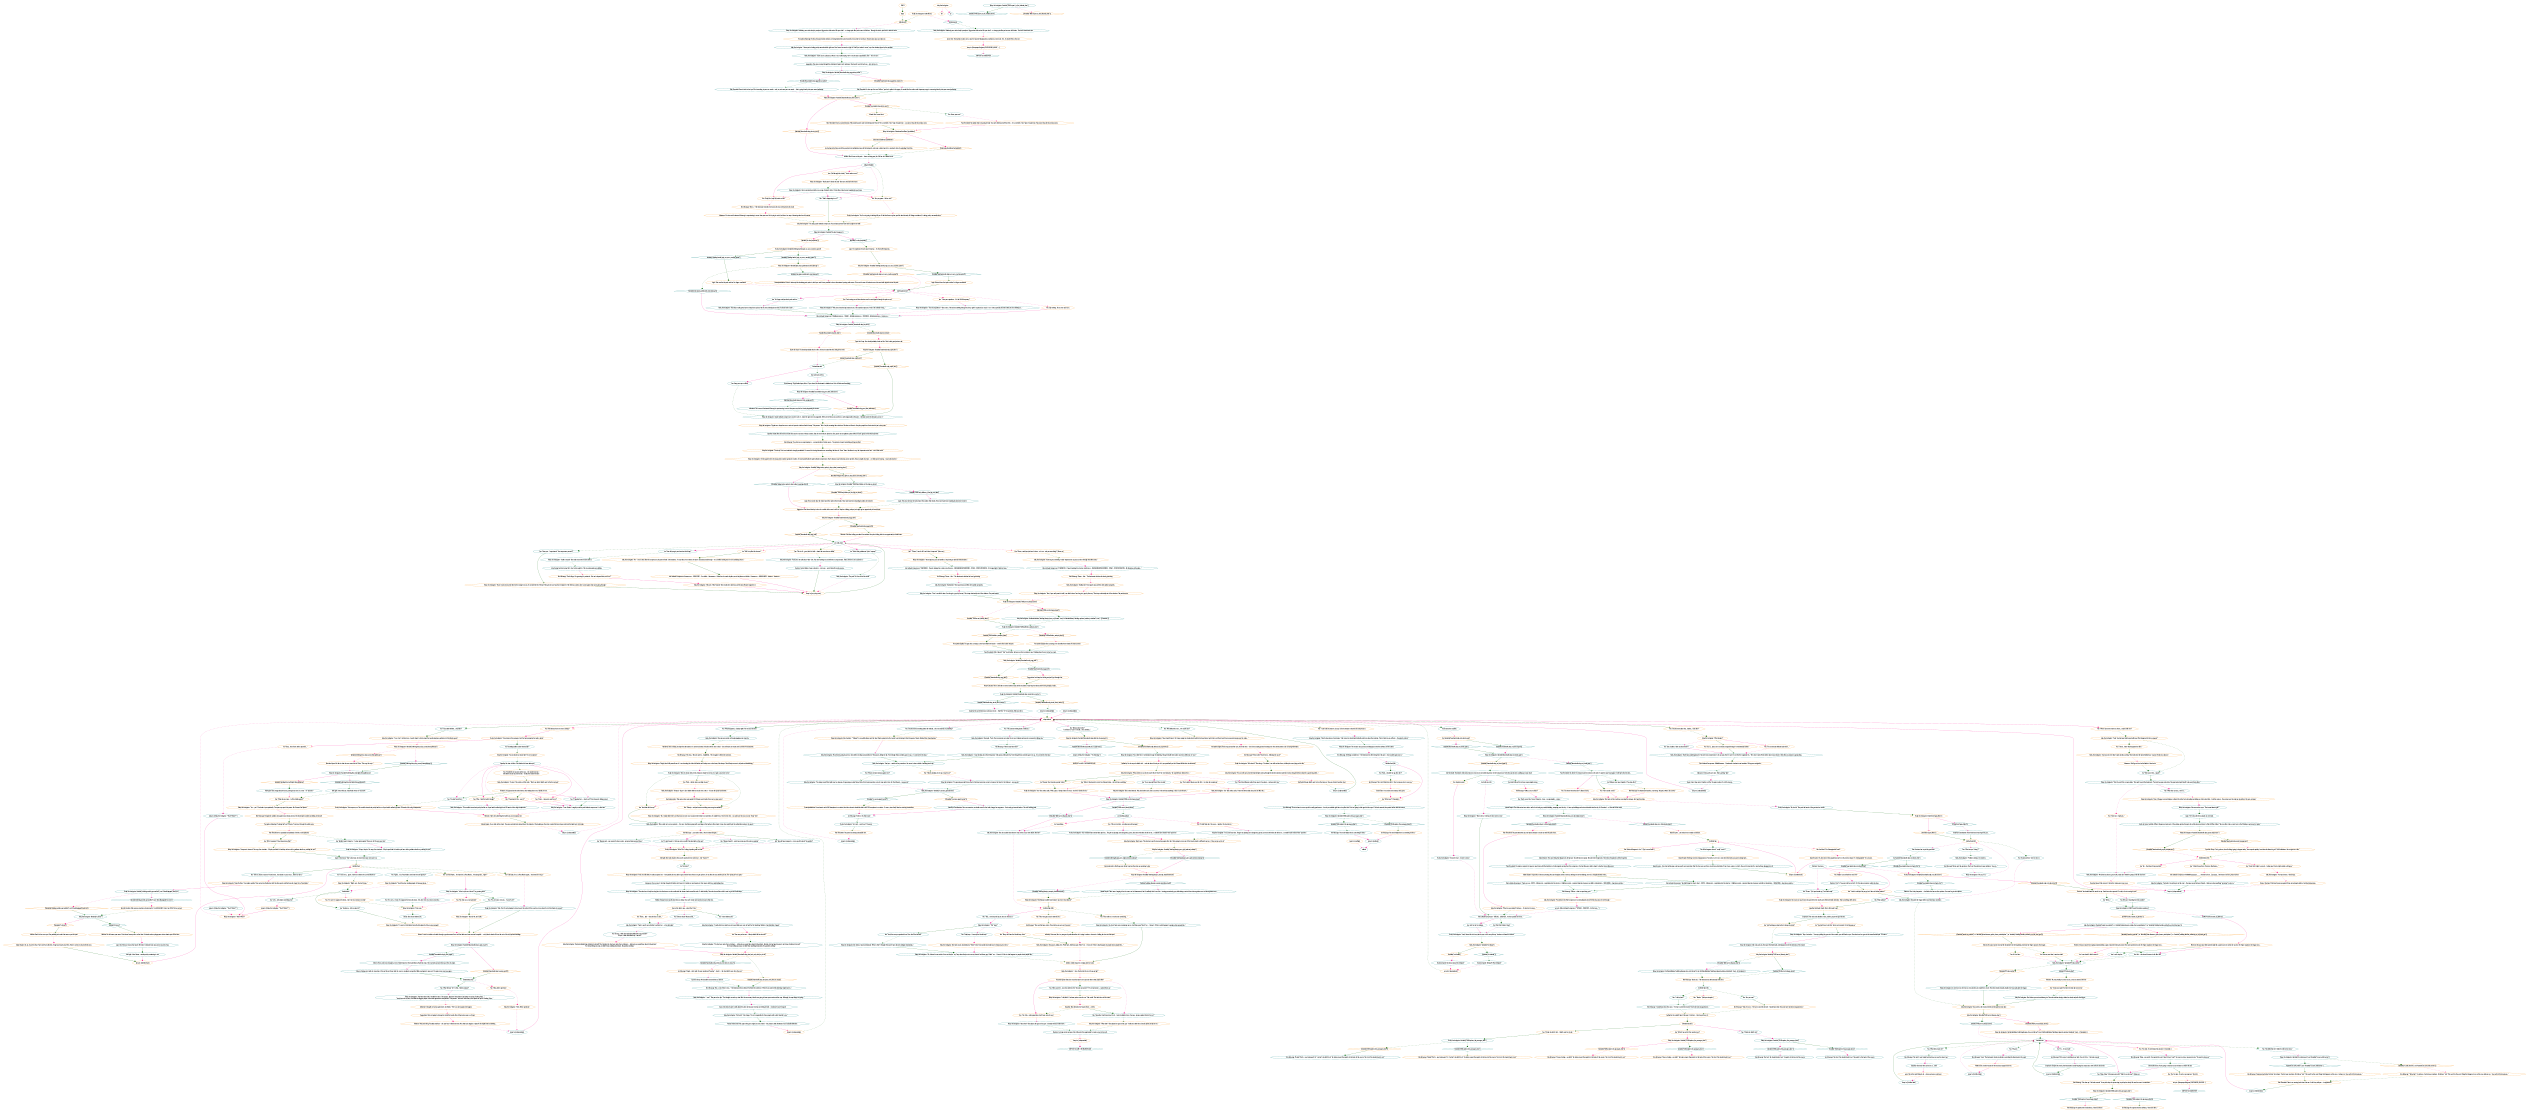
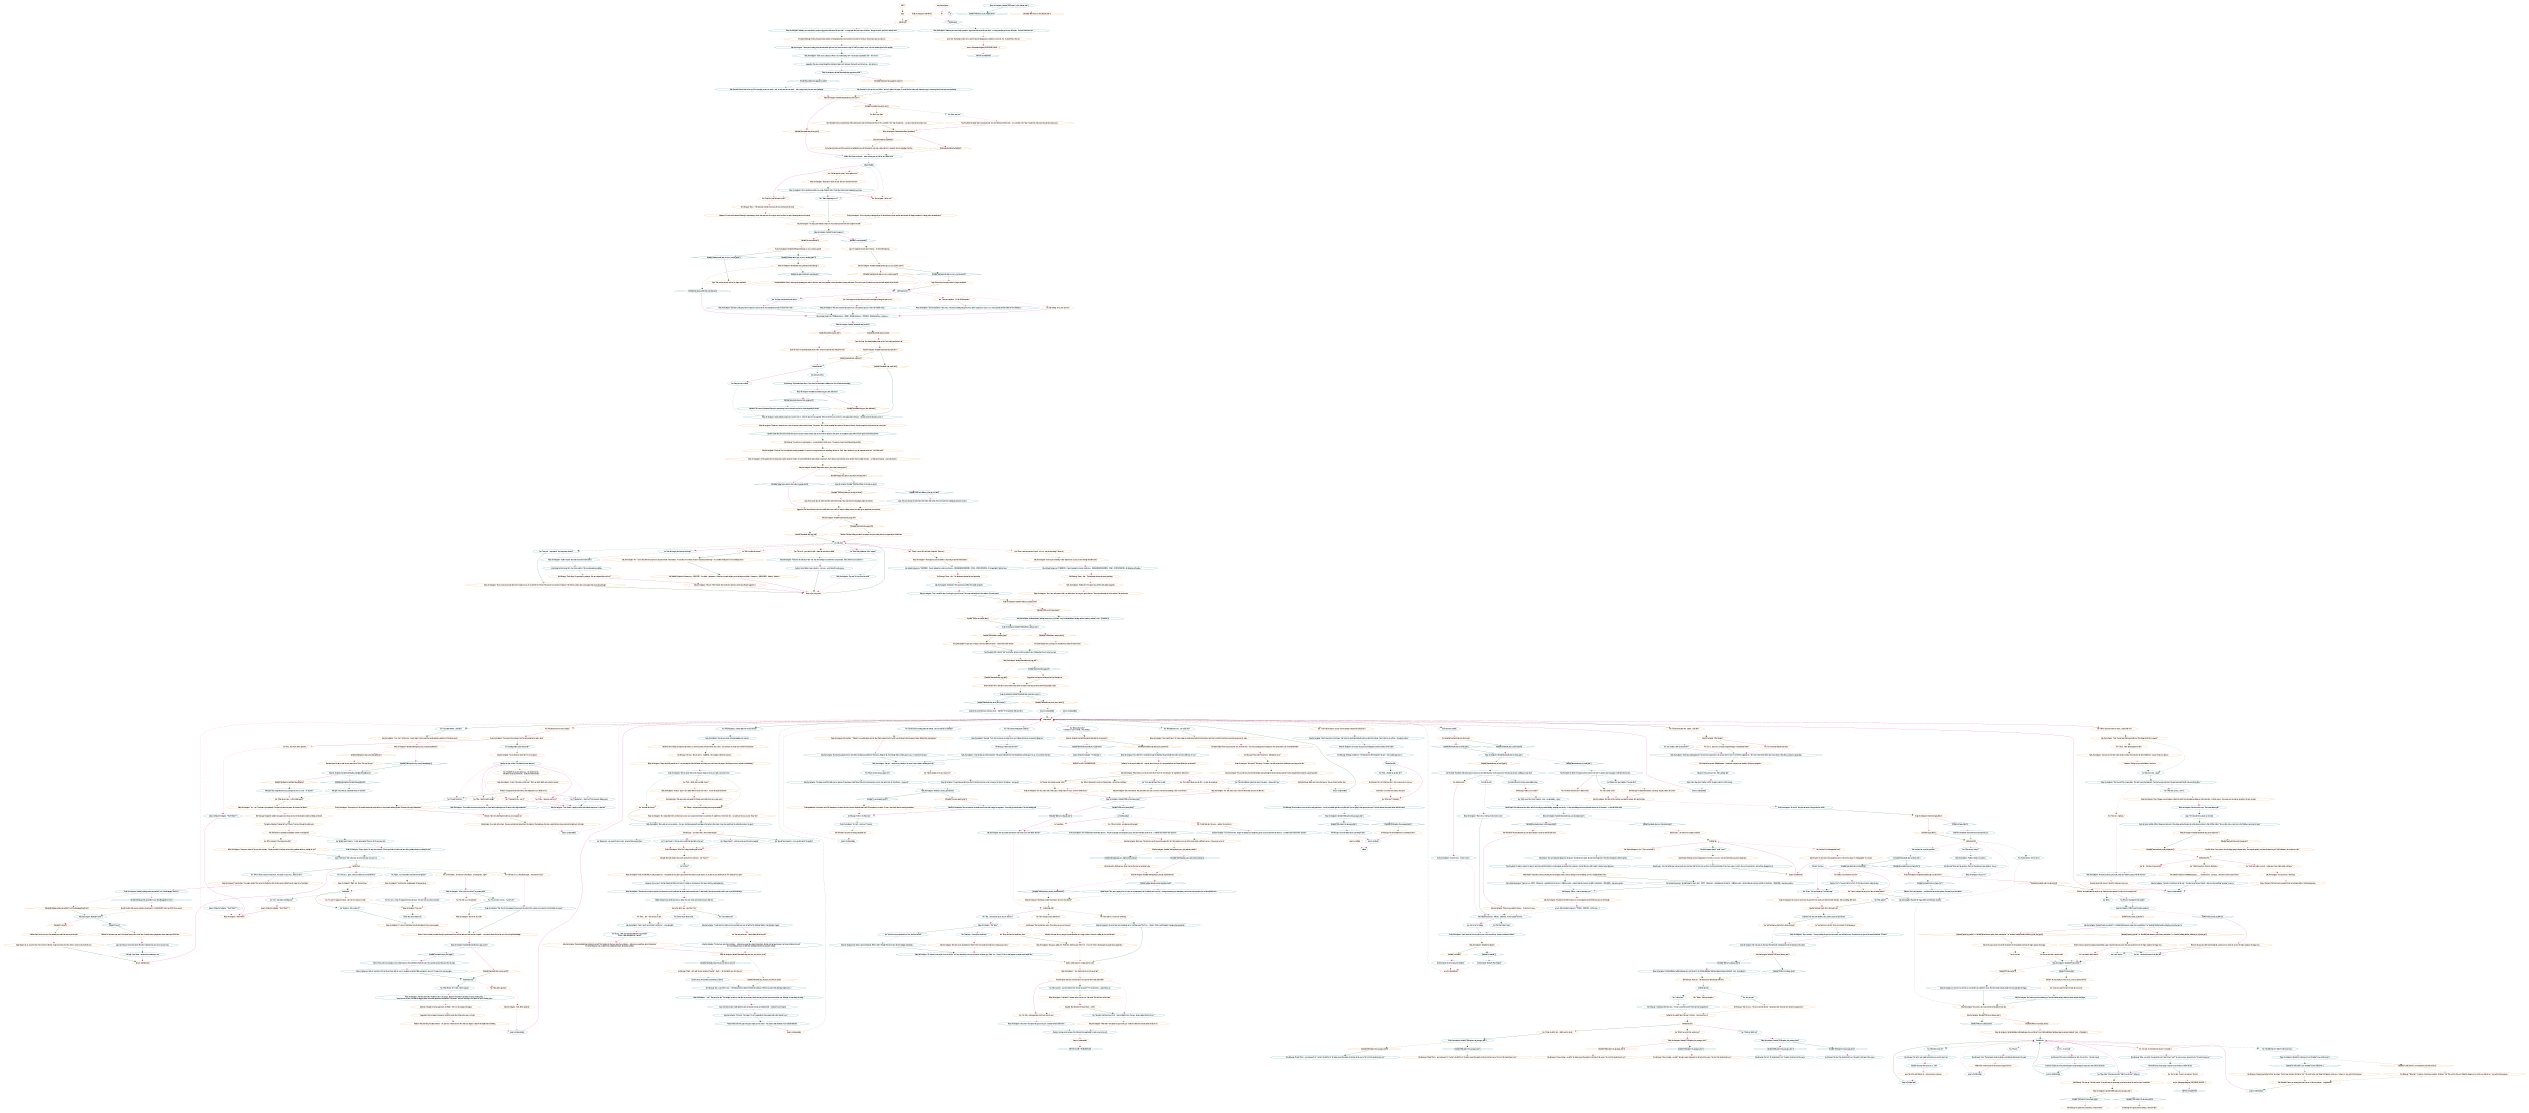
node "Inland: Don't cover them.": label "Inland: Don't cover them." -> "You: Don't cover them."
